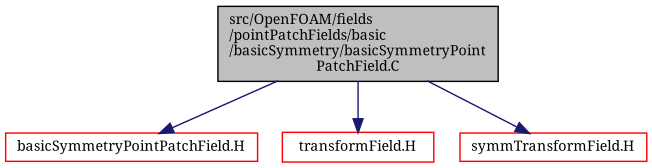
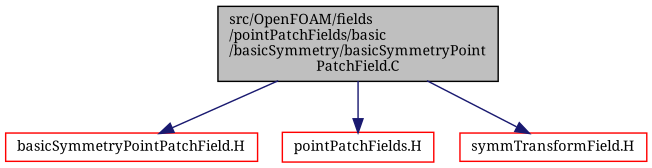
node "transformField.H": label "transformField.H" -> "pointPatchFields.H"
